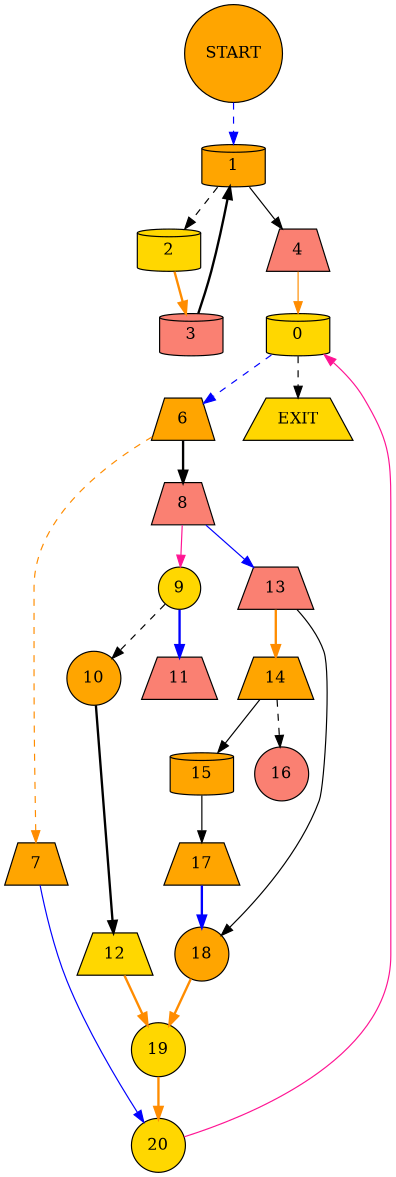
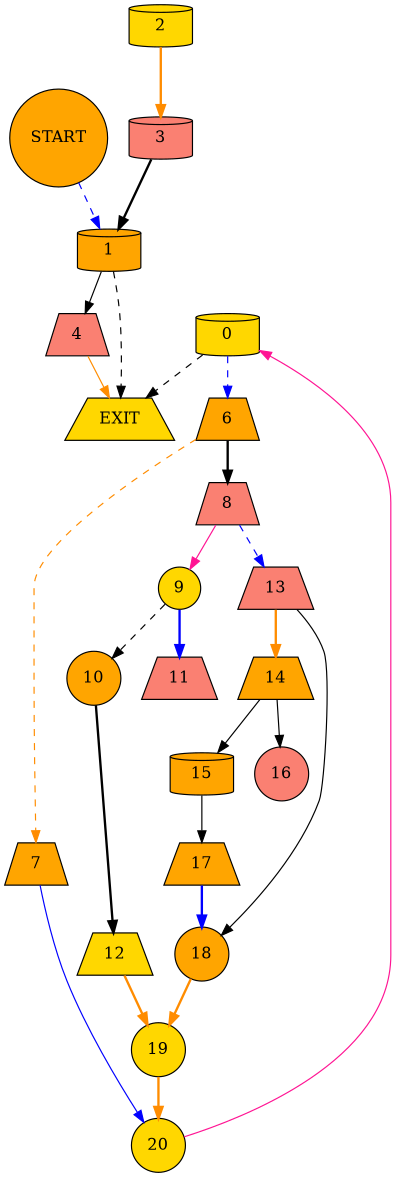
edge "1" -> "2": now "1" -> "EXIT"
edge "4" -> "0": now "4" -> "EXIT"
edge "8" -> "13": style solid -> dashed
edge "14" -> "16": style dashed -> solid
